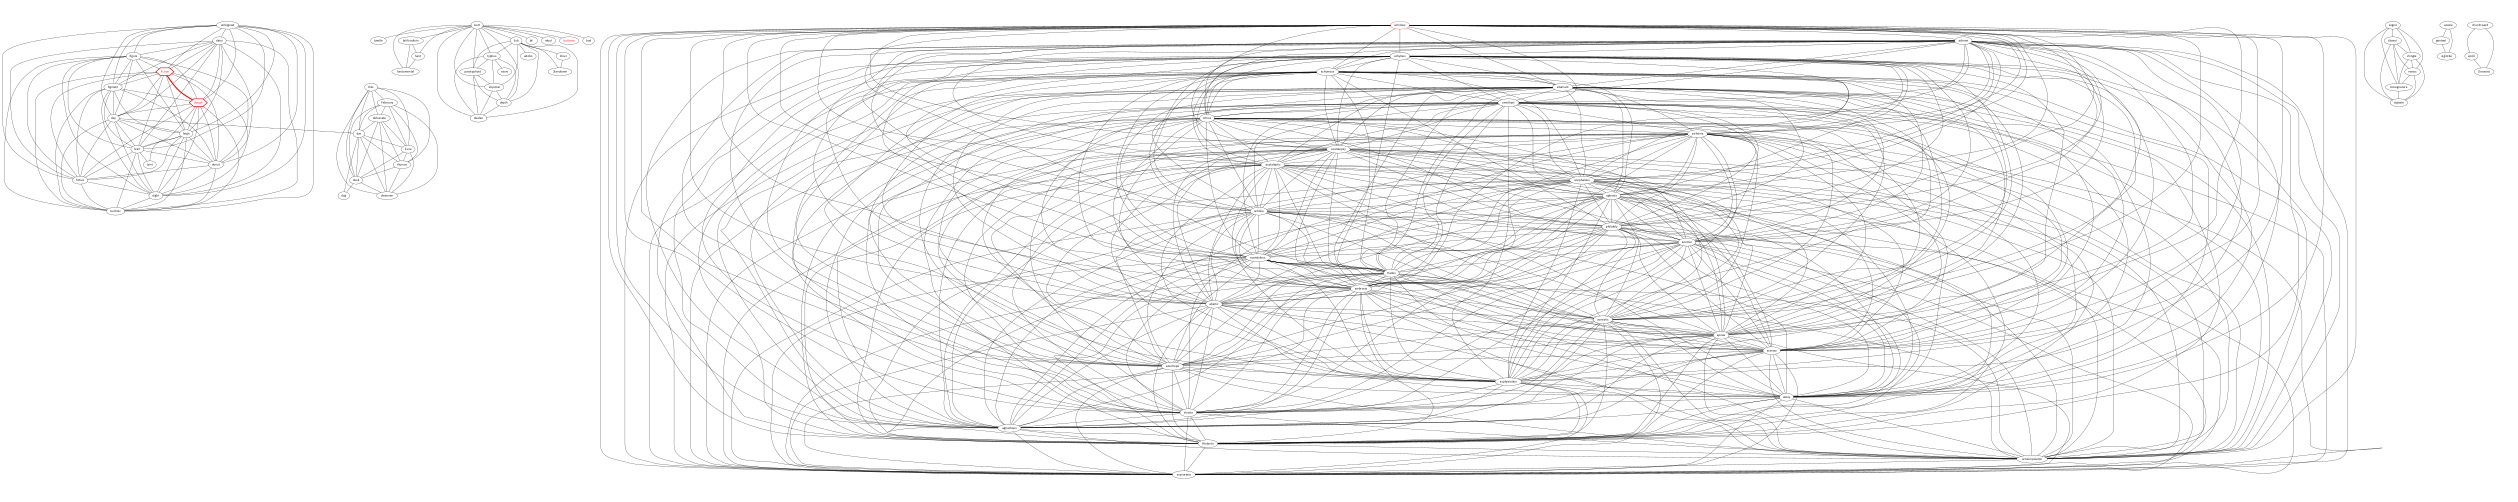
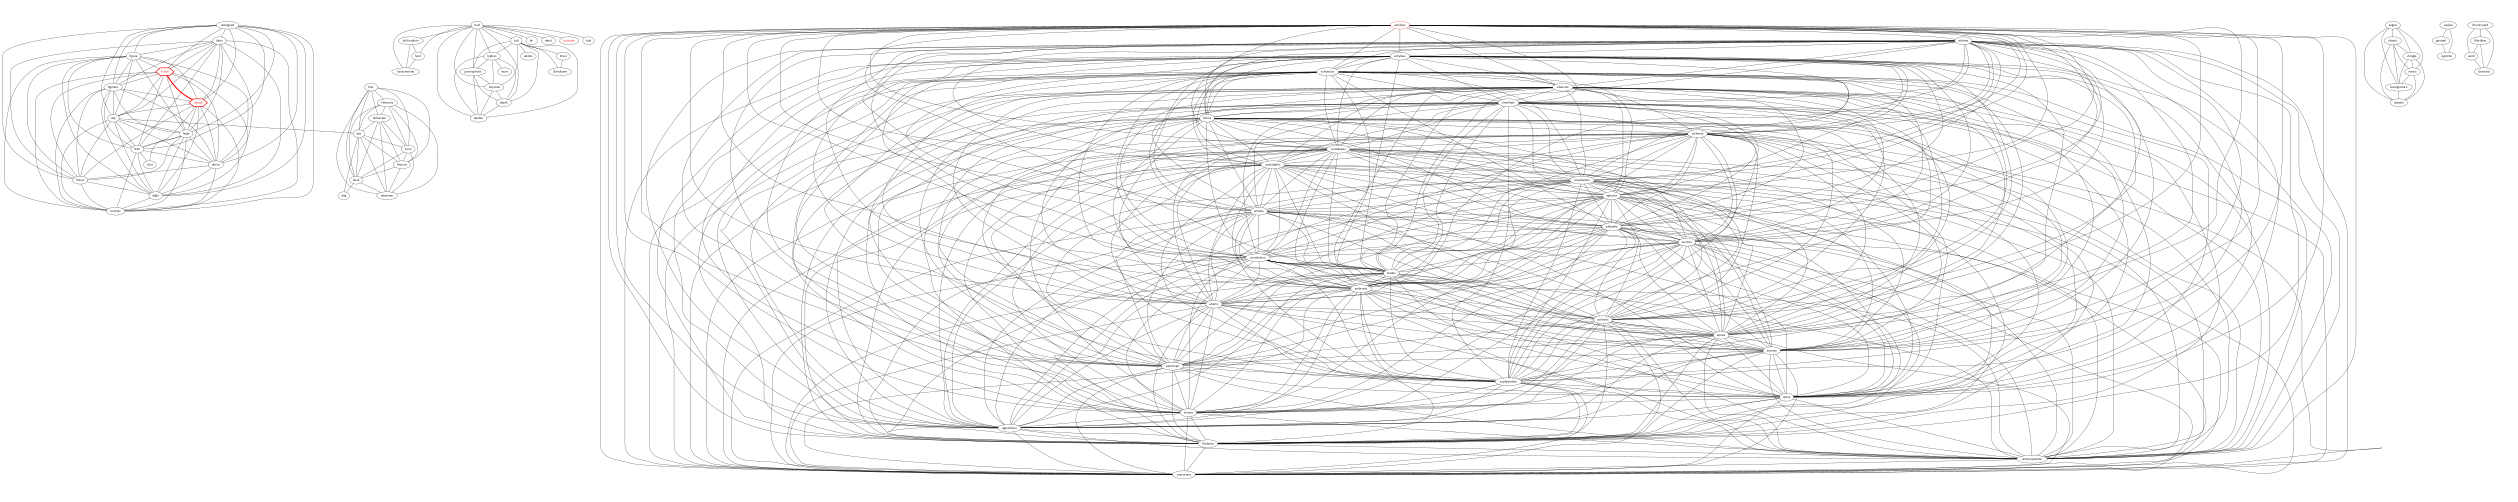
node "beetle": removed
node "Wardlow": added
edge "feint" -- "fictive": removed
